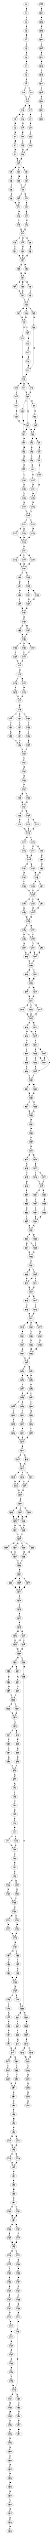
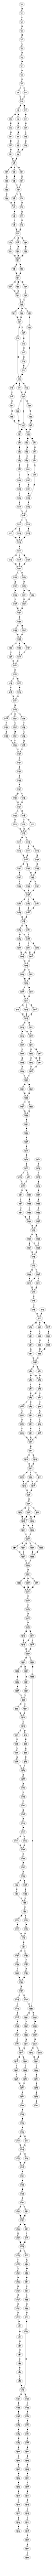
edge "S224" -> "S229": now "S227" -> "S229"
edge "S240" -> "S241": removed, label "M"
node "S274": removed
edge "S497" -> "S499": added, label "L"
